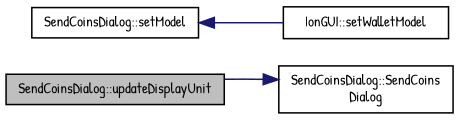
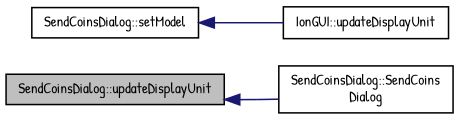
node "IonGUI::setWalletModel": label "IonGUI::setWalletModel" -> "IonGUI::updateDisplayUnit"
edge "SendCoinsDialog::updateDisplayUnit" -> "SendCoinsDialog::SendCoins Dialog": reversed
